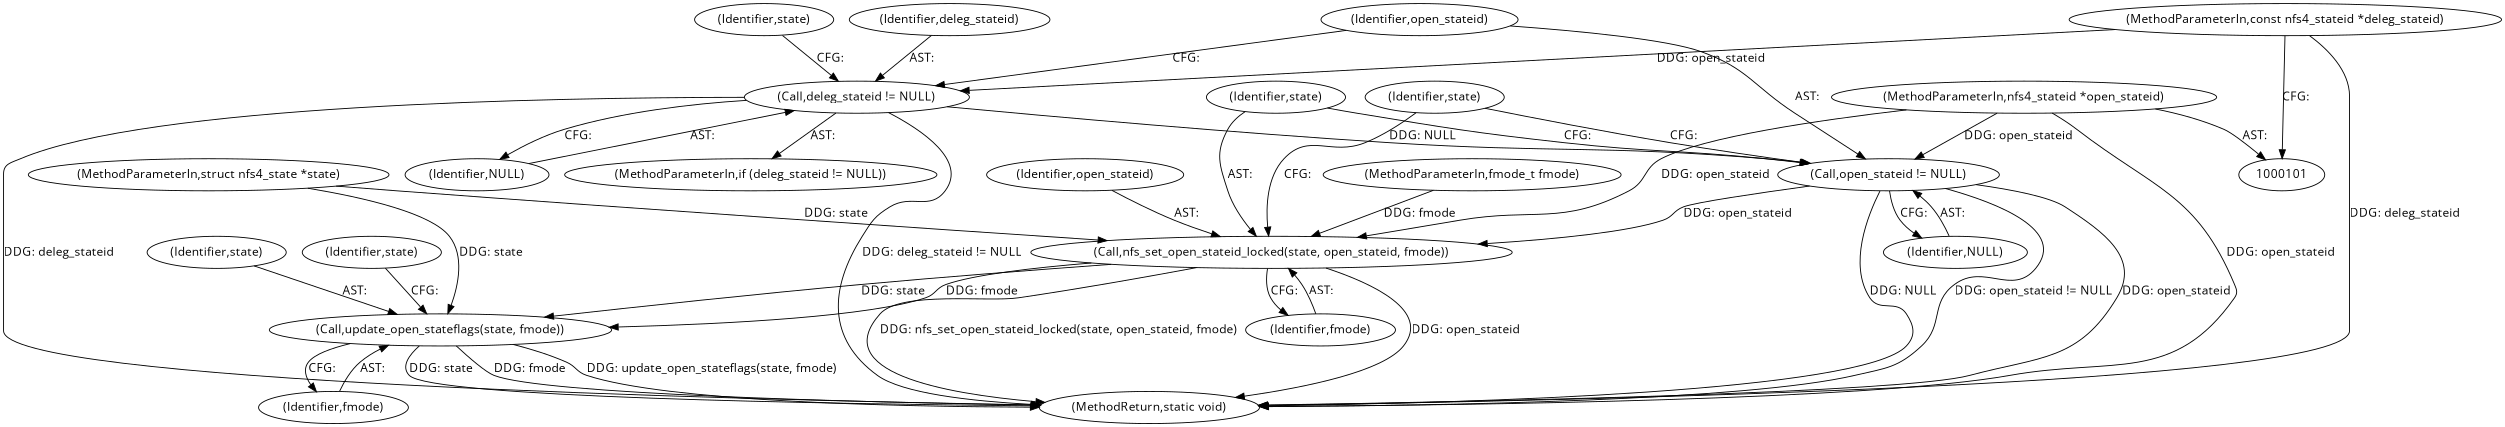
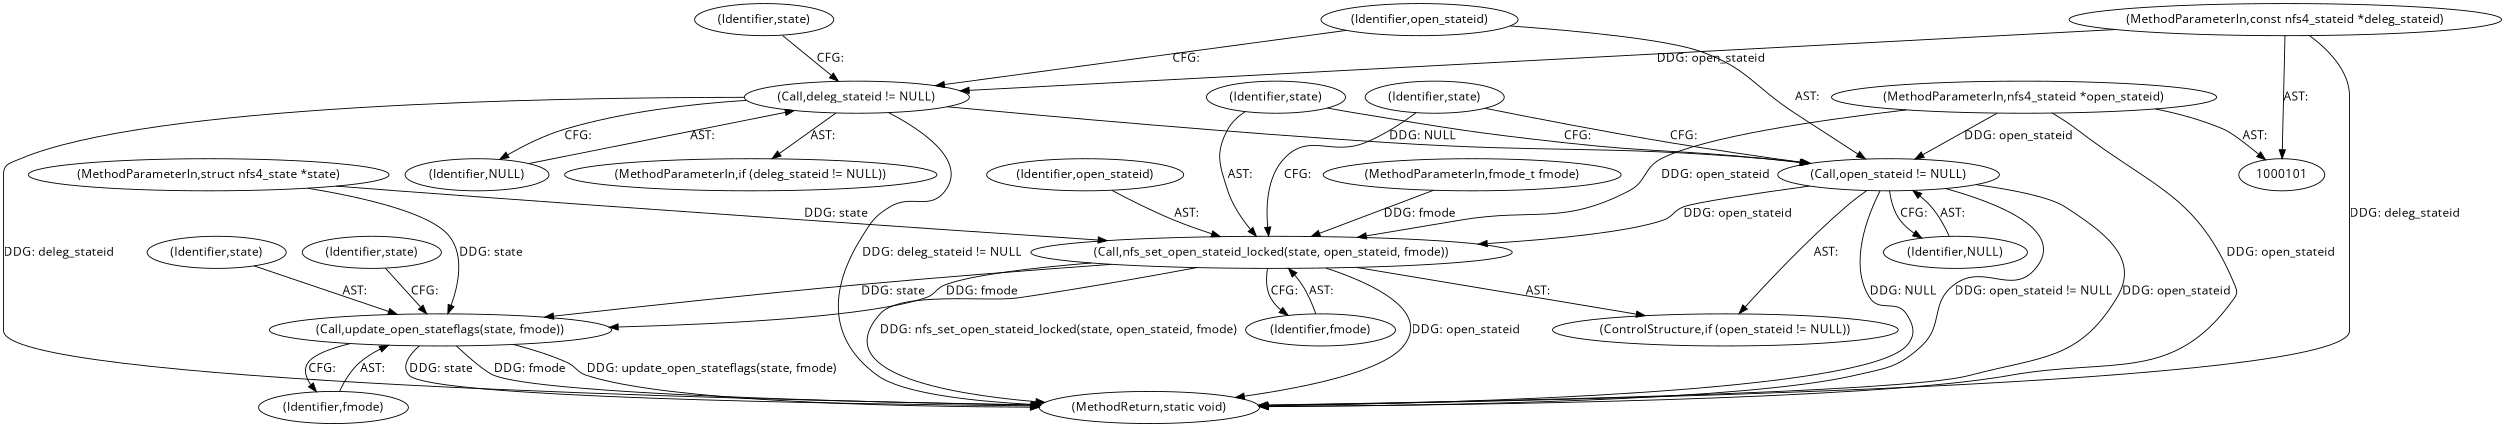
node "(Identifier,deleg_stateid)": removed
edge "(MethodParameterIn,const nfs4_stateid *deleg_stateid)" -> "1000101": label "CFG: " -> "AST: "
node "(ControlStructure,if (open_stateid != NULL))": added
